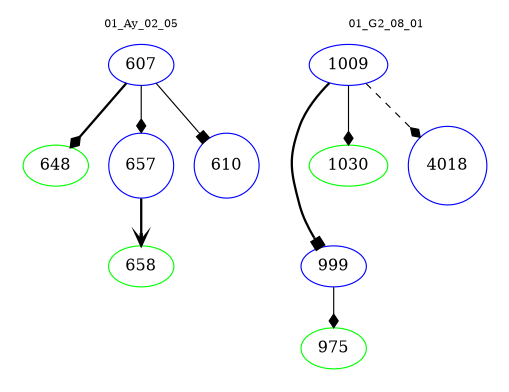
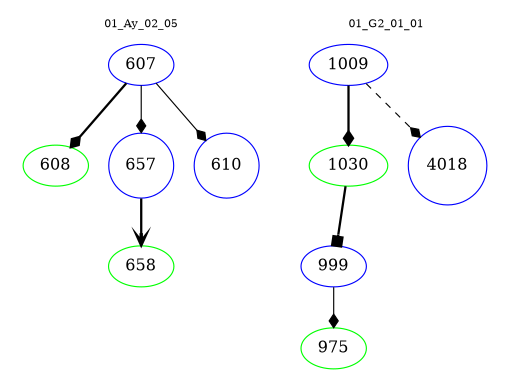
cluster "01_G2_08_01": label "01_G2_08_01" -> "01_G2_01_01"
edge "607" -> "610": arrowhead box -> diamond
edge "1009" -> "1030": style solid -> bold
edge "1009" -> "999": now "1030" -> "999"
node "648": label "648" -> "608"
